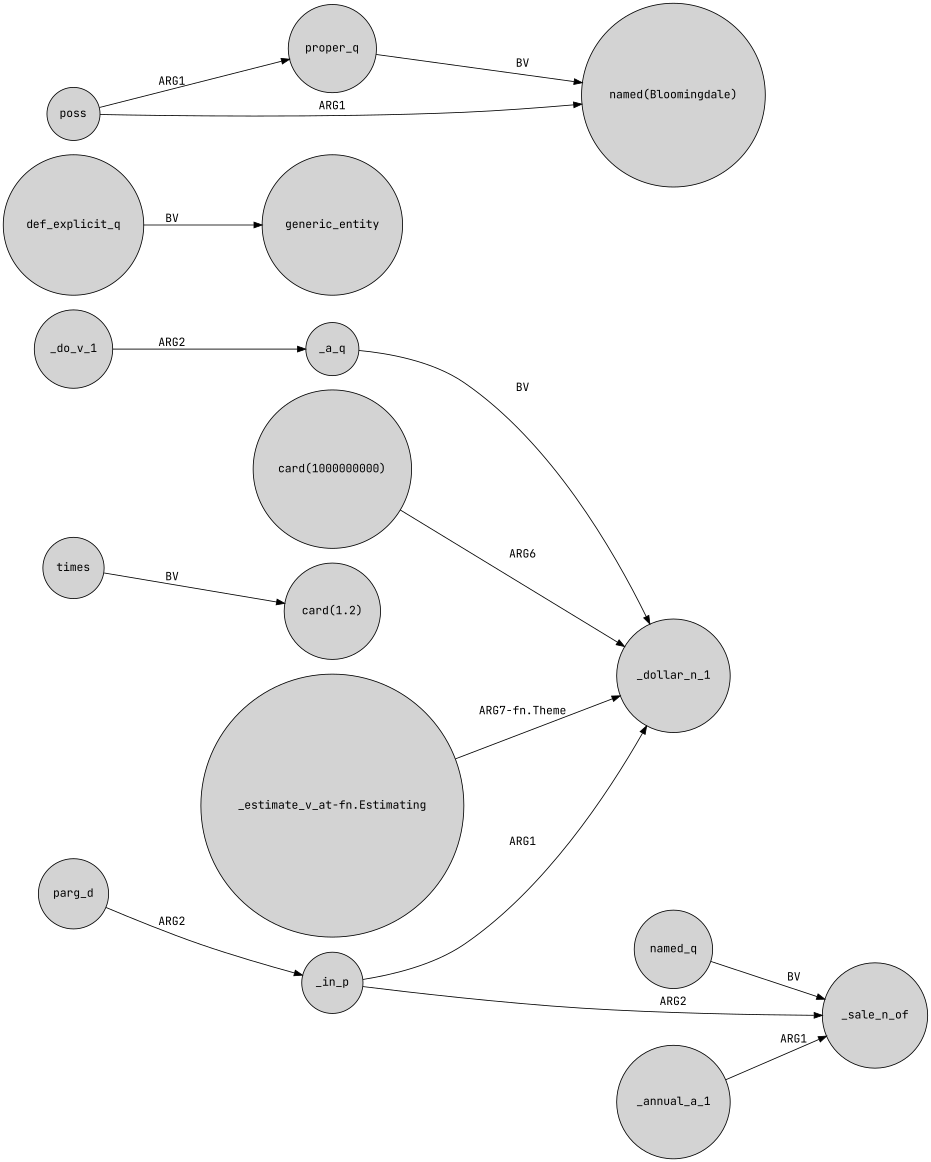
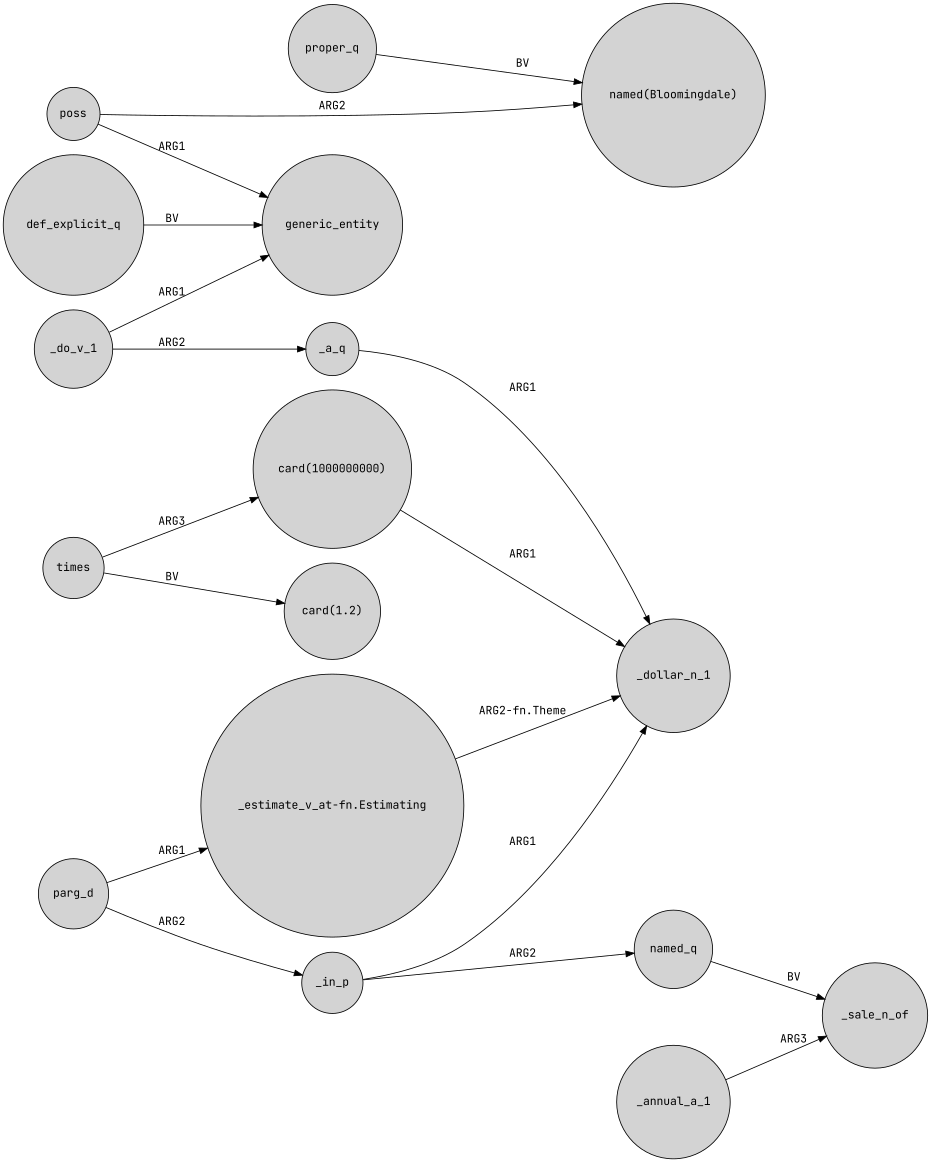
edge "poss" -> "proper_q": now "poss" -> "generic_entity"
edge "poss" -> "named(Bloomingdale)": label "ARG1" -> "ARG2"
edge "_do_v_1" -> "generic_entity": added, label "ARG1"
edge "_a_q" -> "_dollar_n_1": label "BV" -> "ARG1"
edge "times" -> "card(1000000000)": added, label "ARG3"
edge "card(1000000000)" -> "_dollar_n_1": label "ARG6" -> "ARG1"
edge "_estimate_v_at-fn.Estimating" -> "_dollar_n_1": label "ARG7-fn.Theme" -> "ARG2-fn.Theme"
edge "parg_d" -> "_estimate_v_at-fn.Estimating": added, label "ARG1"
edge "_in_p" -> "_sale_n_of": now "_in_p" -> "named_q"
edge "_annual_a_1" -> "_sale_n_of": label "ARG1" -> "ARG3"
